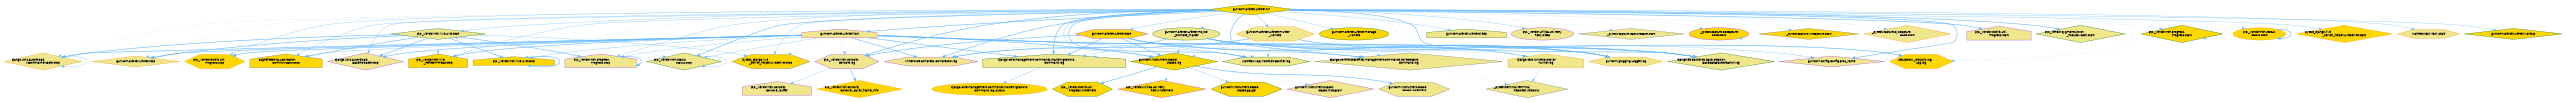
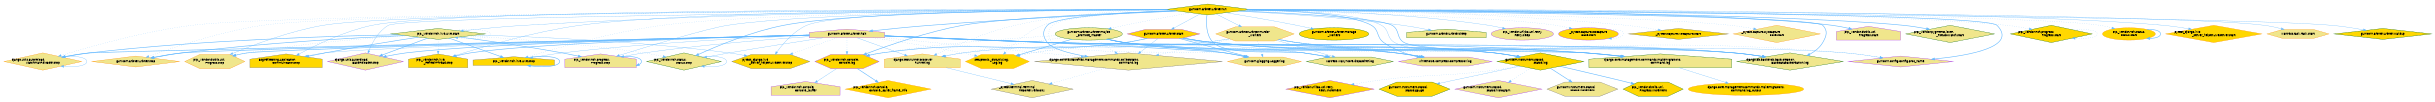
node "_pytest.capture.CaptureBase.start": removed
edge "gunicorn.arbiter.Arbiter.halt" -> "setuptools._distutils.log. Log.log": added
node "pip._vendor.distlib.util. Progress.stop": fillcolor gold -> khaki
node "pip._vendor.rich.console. Console.log": fillcolor khaki -> gold
